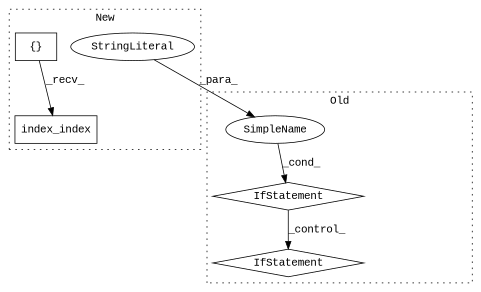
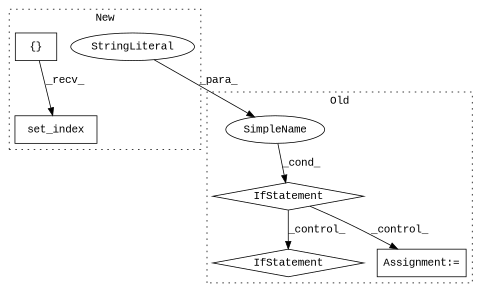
node "index_index": label "index_index" -> "set_index"
node "Assignment:=": added
